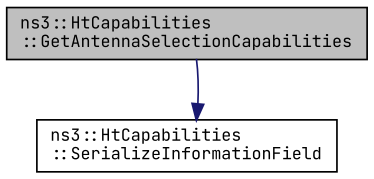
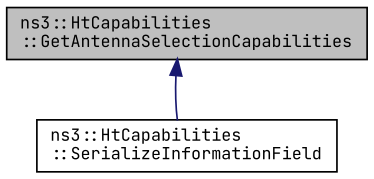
edge "ns3::HtCapabilities ::GetAntennaSelectionCapabilities" -> "ns3::HtCapabilities ::SerializeInformationField": reversed
